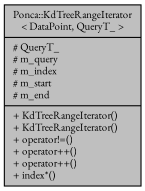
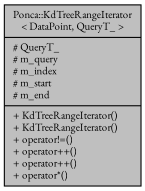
node "Ponca::KdTreeRangeIterator": text "+ index*()" -> "+ operator*()"
